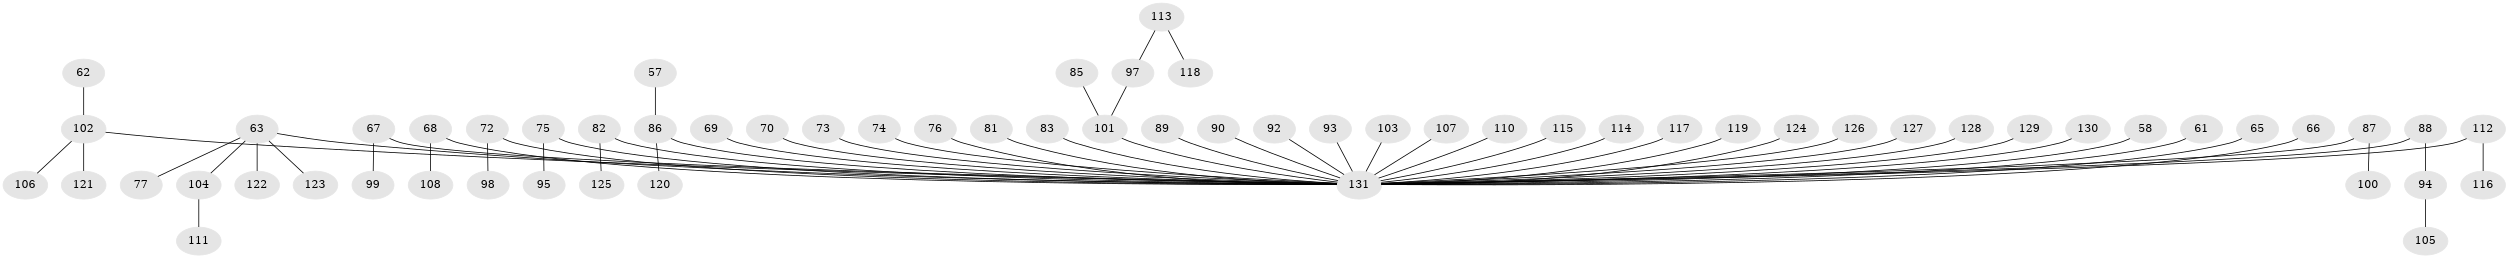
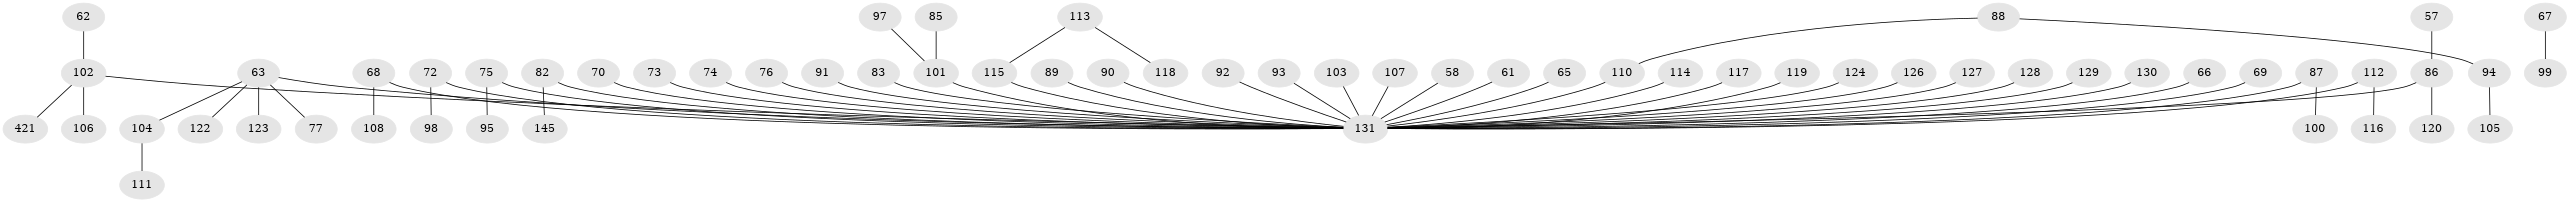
edge "113" -- "97": now "113" -- "115"
node "81": label "81" -> "91"
edge "67" -- "131": removed
edge "88" -- "131": now "88" -- "110"
node "121": label "121" -> "421"
node "125": label "125" -> "145"
